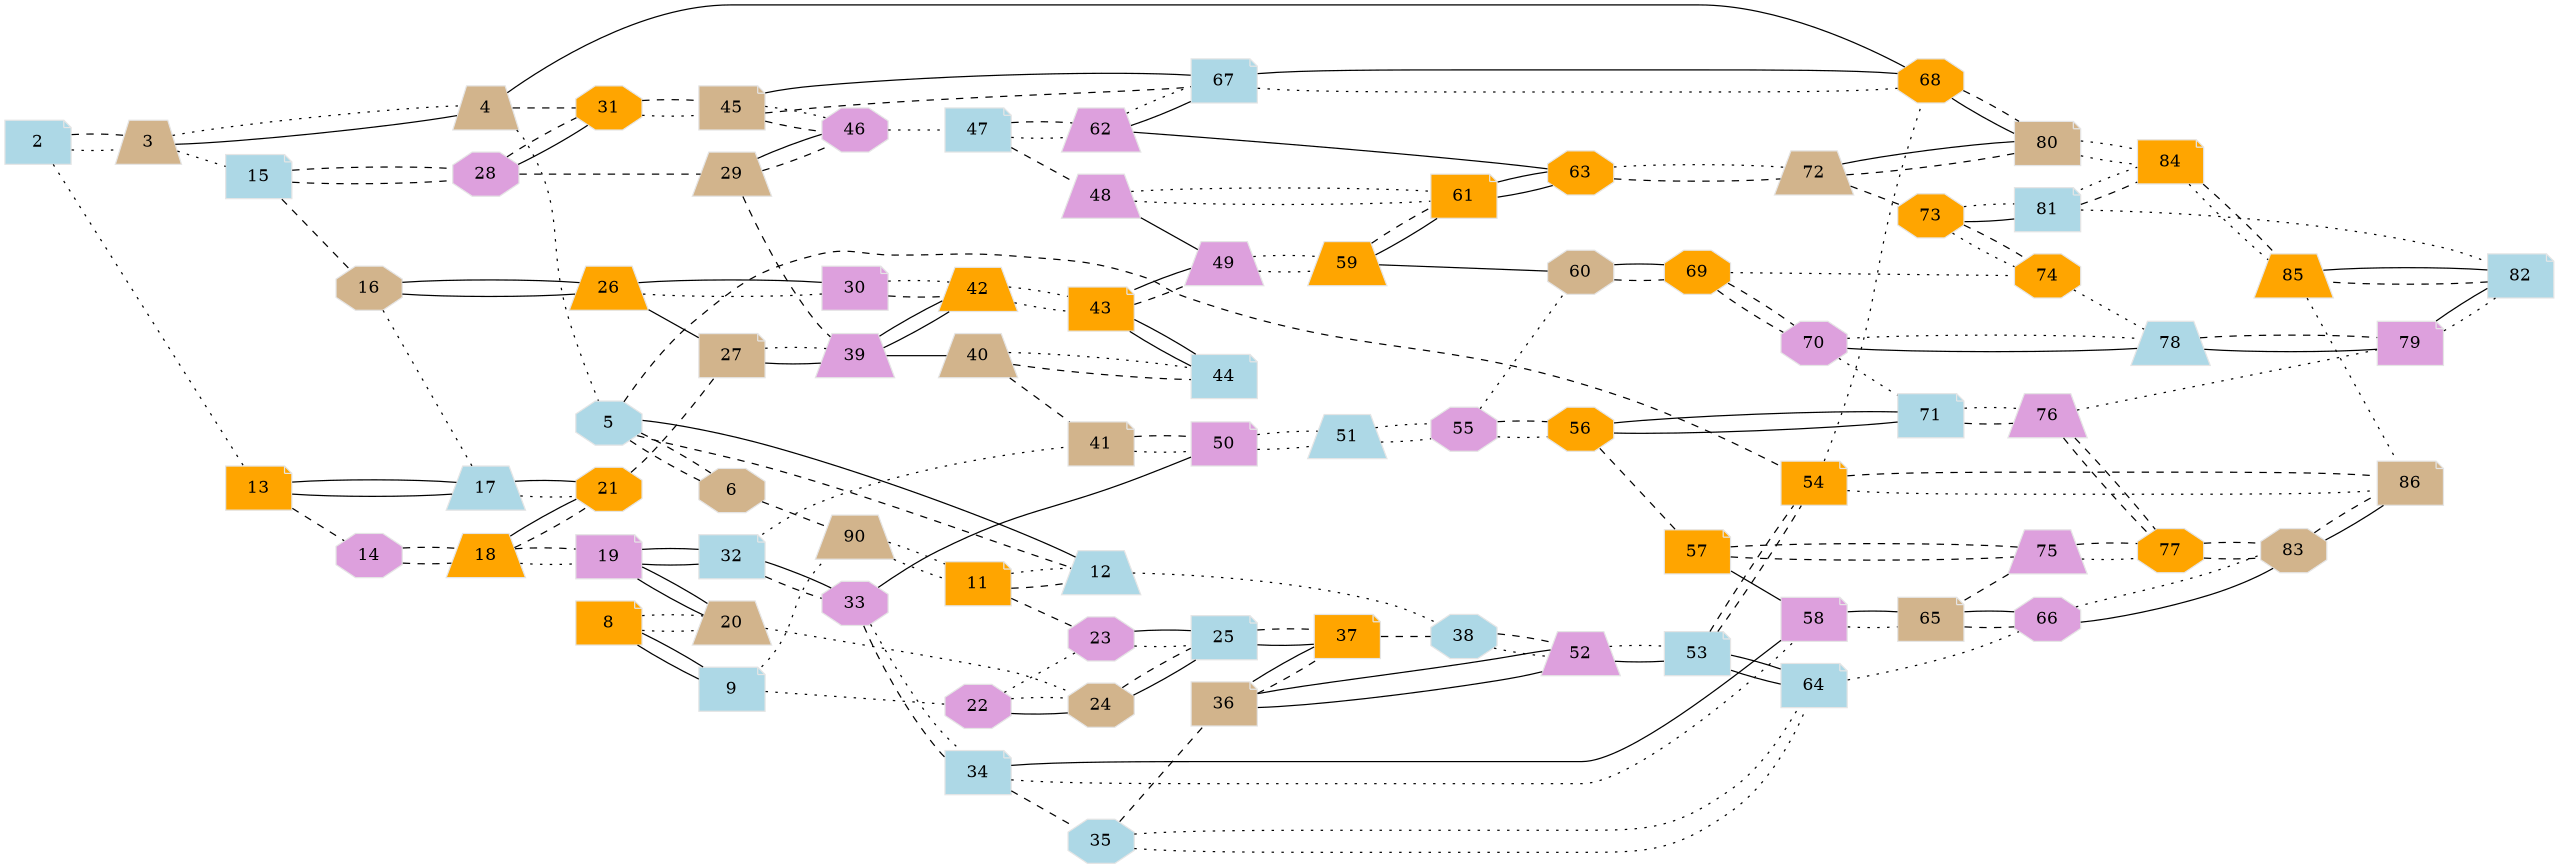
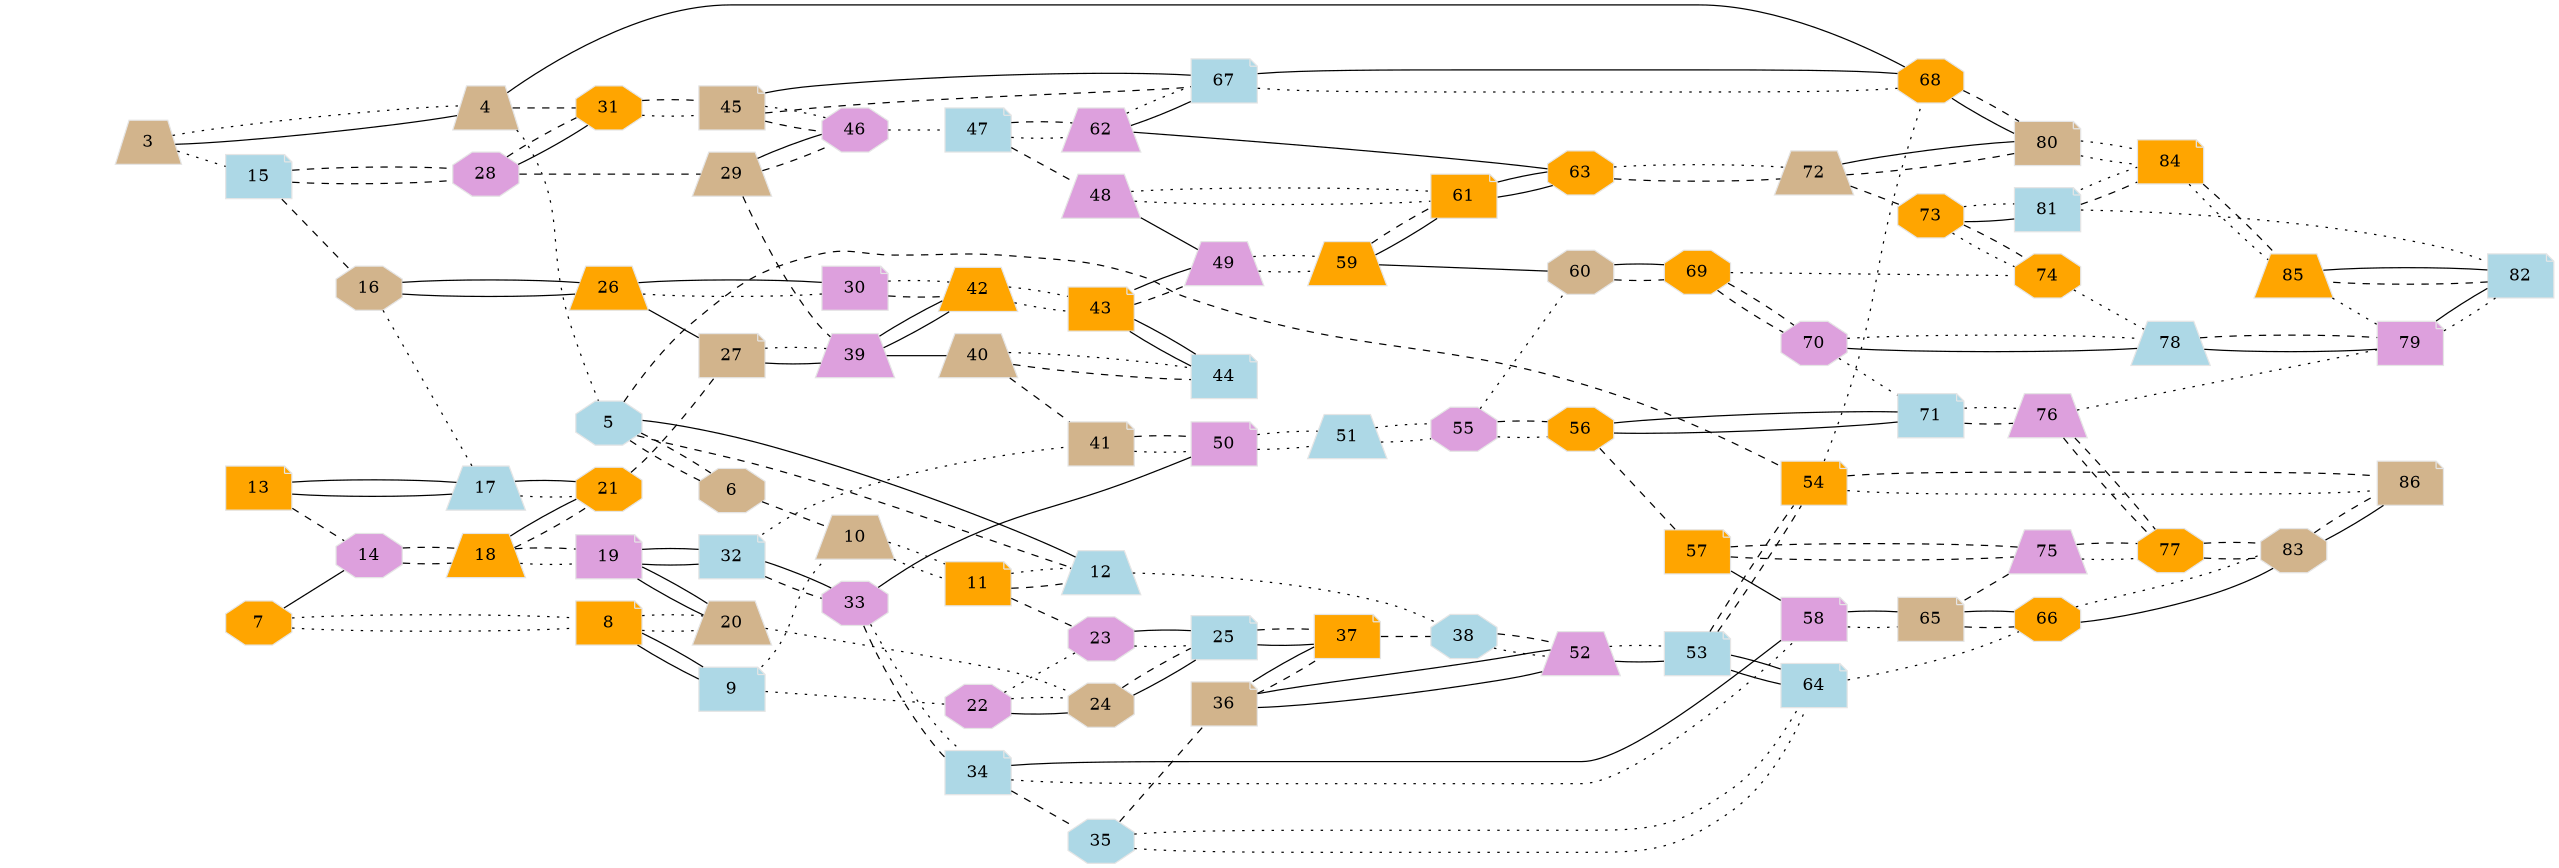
node "2": removed
edge "85" -- "86": now "85" -- "79"
node "90": label "90" -> "10"
node "66": fillcolor plum -> orange
node "7": added
